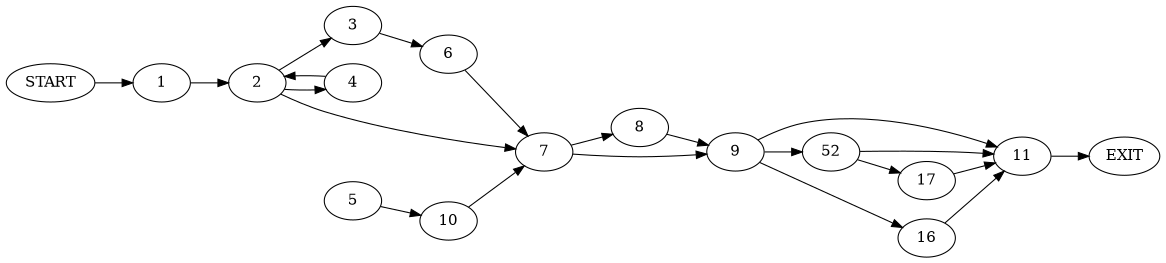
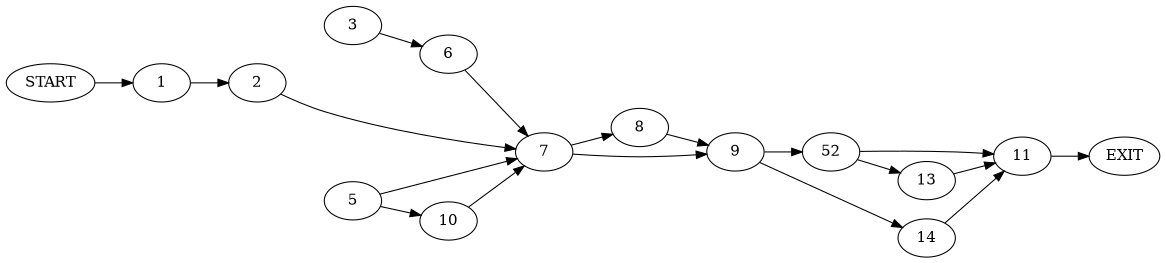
edge "2" -> "3": removed
node "4": removed
edge "9" -> "11": removed
edge "5" -> "7": added
node "17": label "17" -> "13"
node "16": label "16" -> "14"
